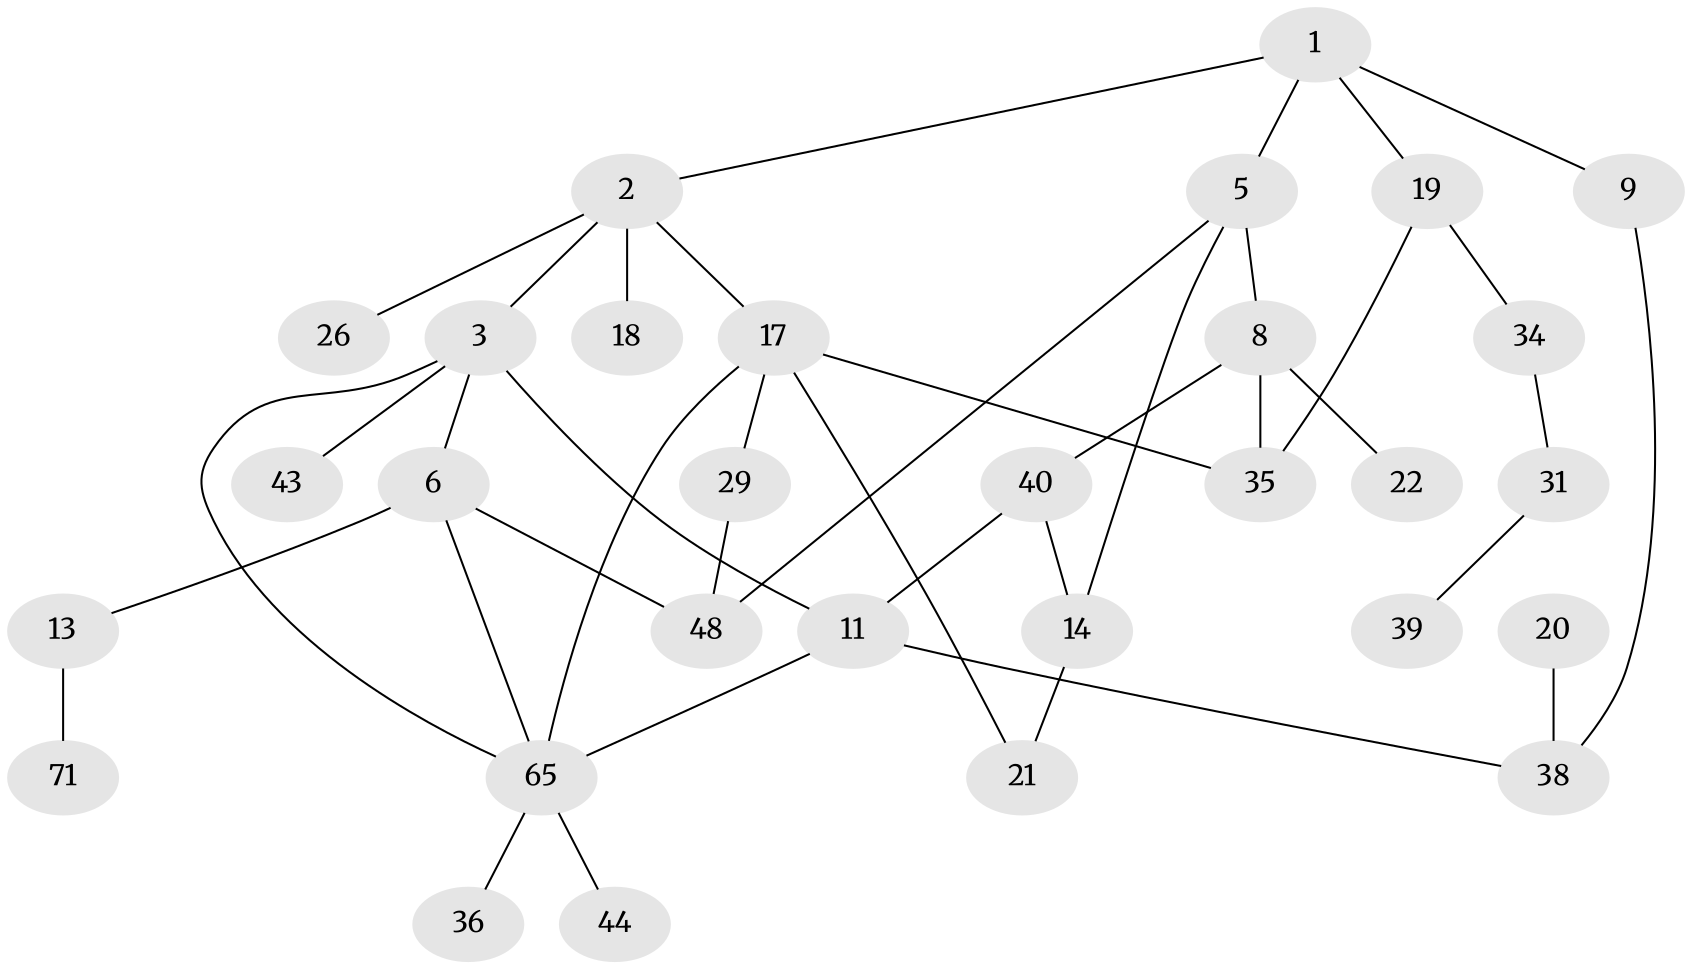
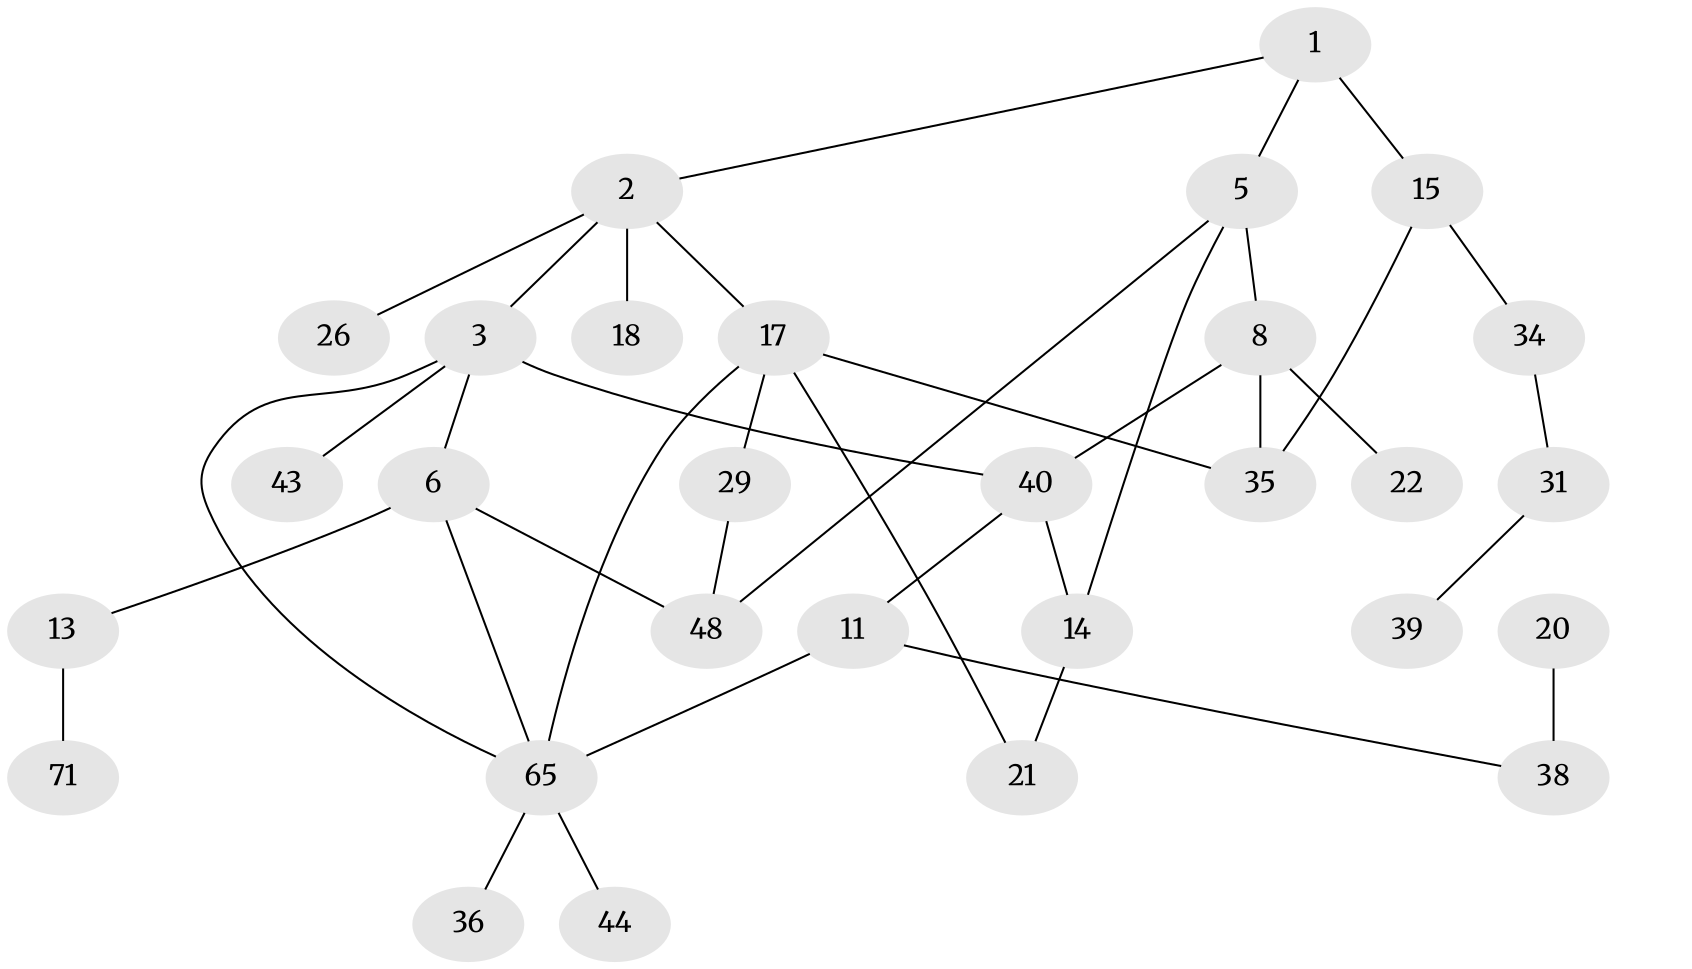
node "19": label "19" -> "15"
node "9": removed
edge "3" -- "11": now "3" -- "40"
